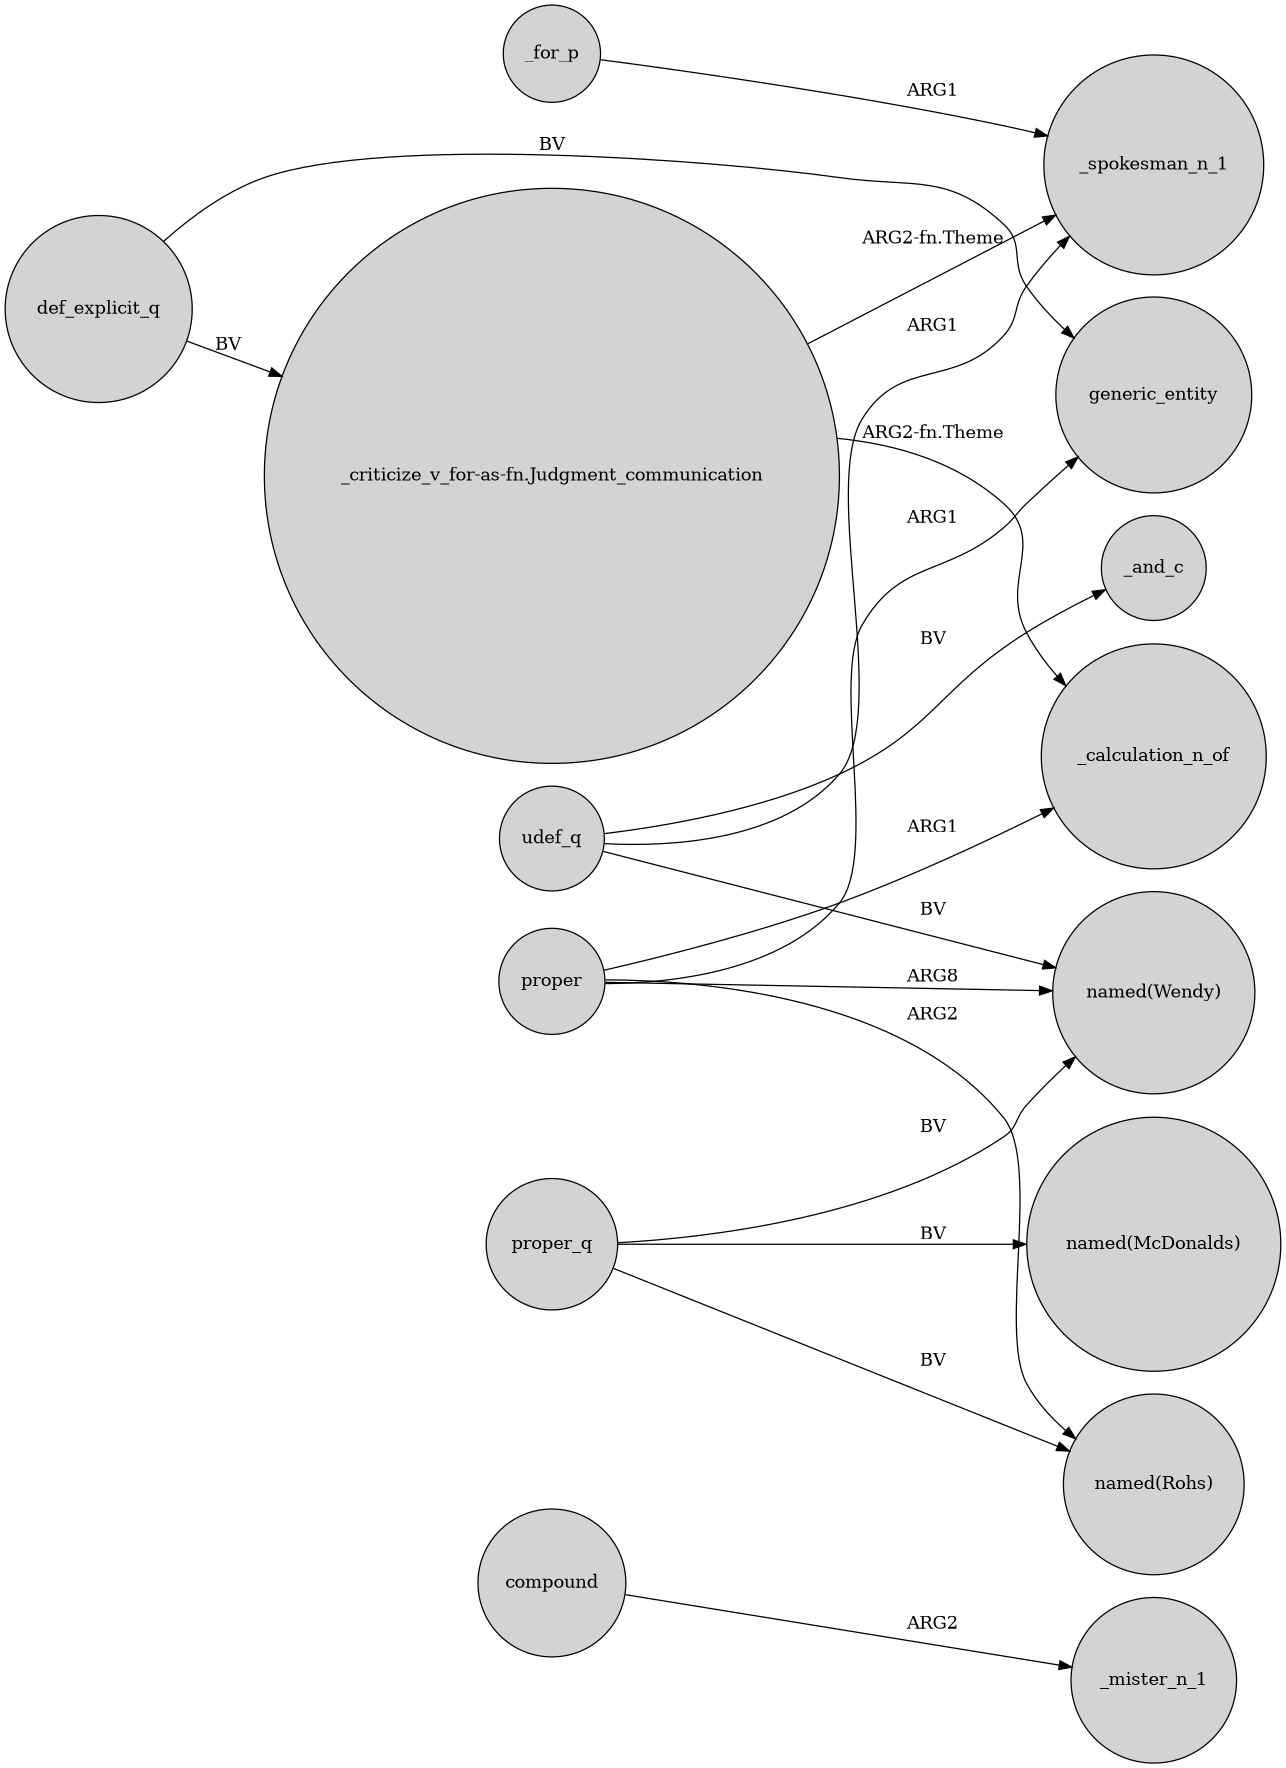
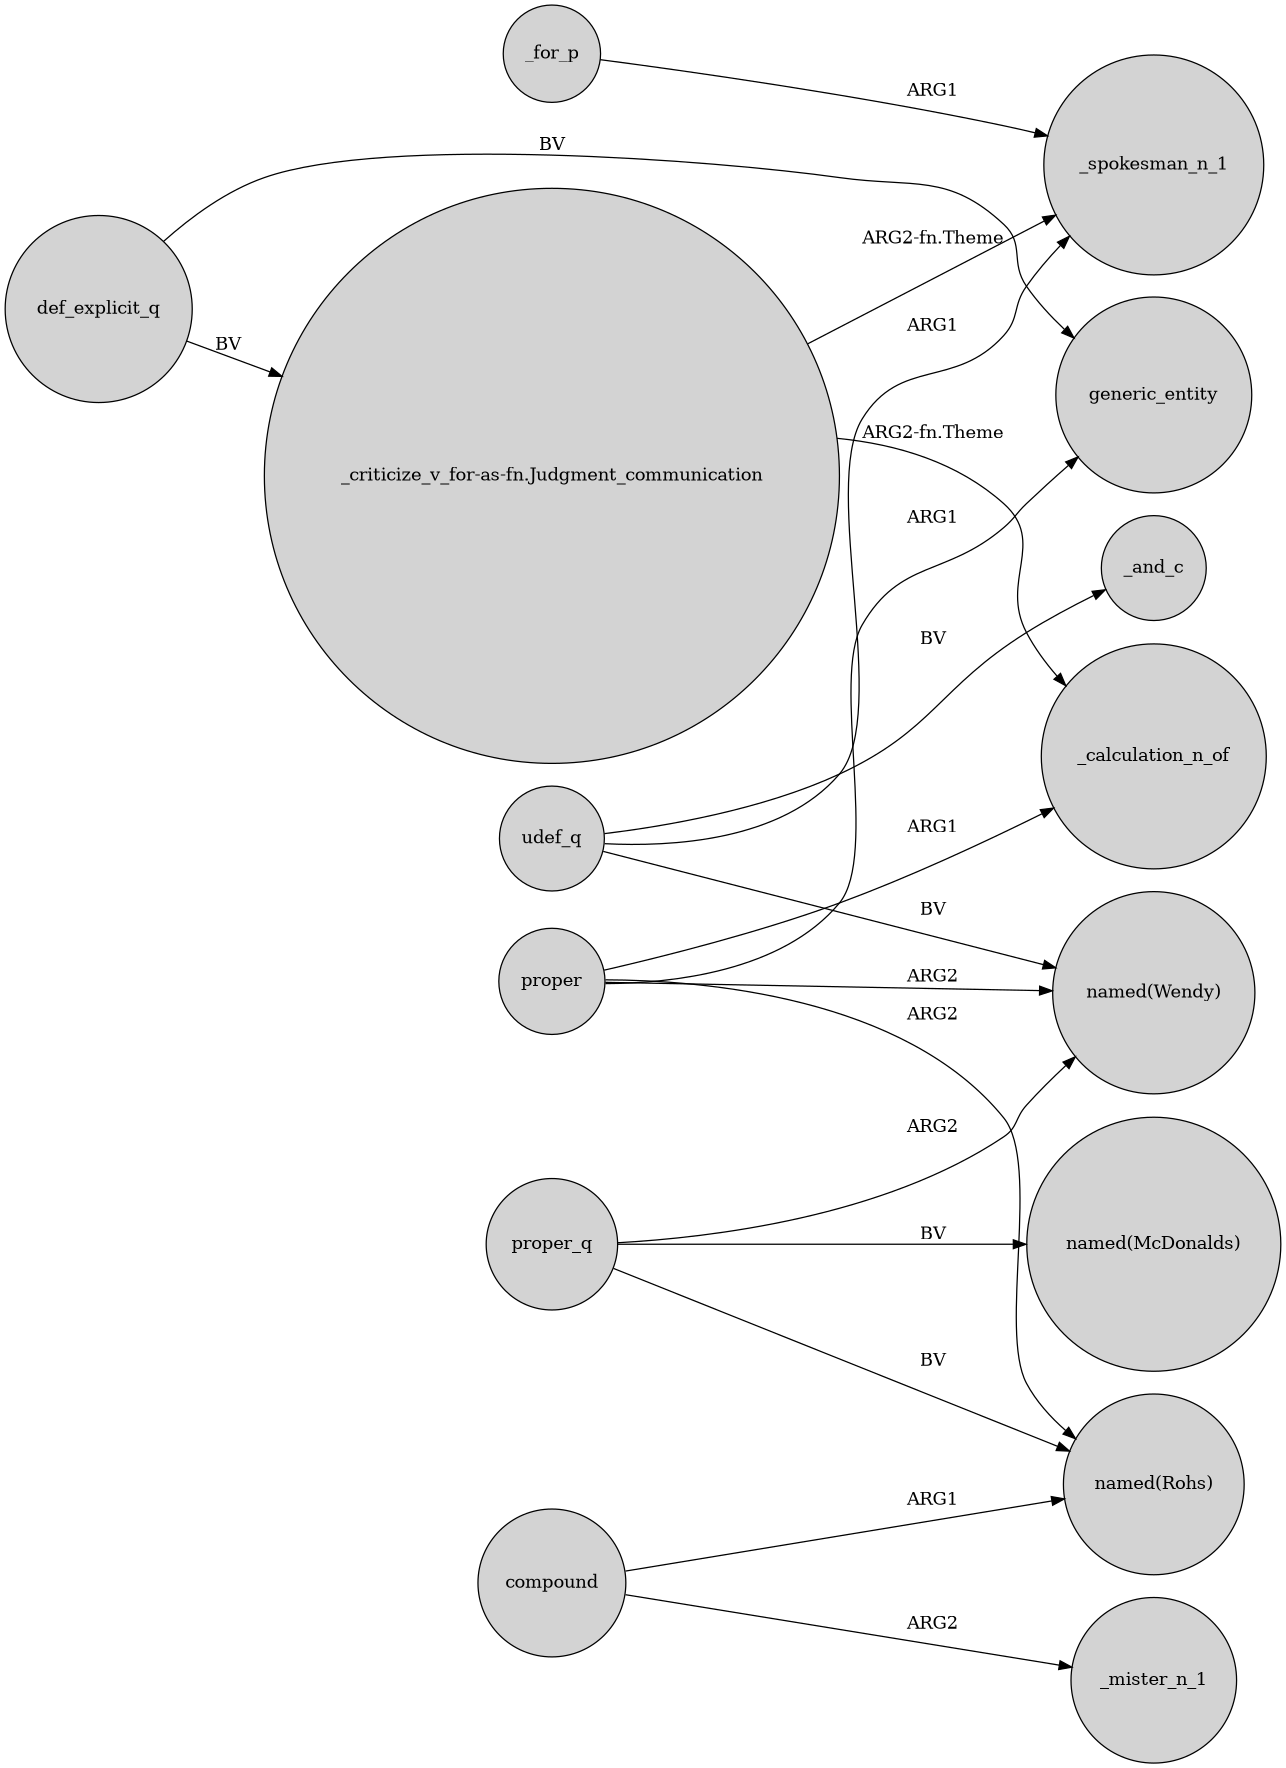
edge "proper" -> "named(Wendy)": label "ARG8" -> "ARG2"
edge "proper_q" -> "named(Wendy)": label "BV" -> "ARG2"
edge "compound" -> "named(Rohs)": added, label "ARG1"
